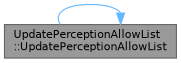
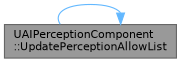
node "UpdatePerceptionAllowList ::UpdatePerceptionAllowList": label "UpdatePerceptionAllowList ::UpdatePerceptionAllowList" -> "UAIPerceptionComponent ::UpdatePerceptionAllowList"
